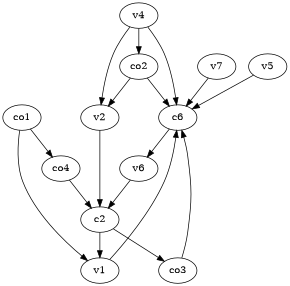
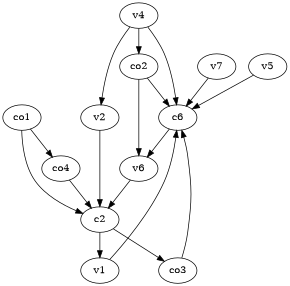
edge "co2" -> "v2": now "co2" -> "v6"
edge "co1" -> "v1": now "co1" -> "c2"
